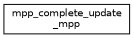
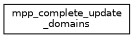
node "mpp_complete_update _mpp": label "mpp_complete_update _mpp" -> "mpp_complete_update _domains"
